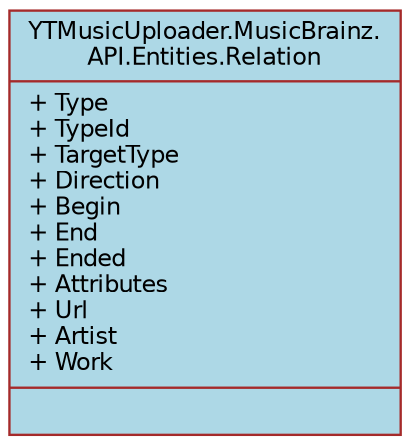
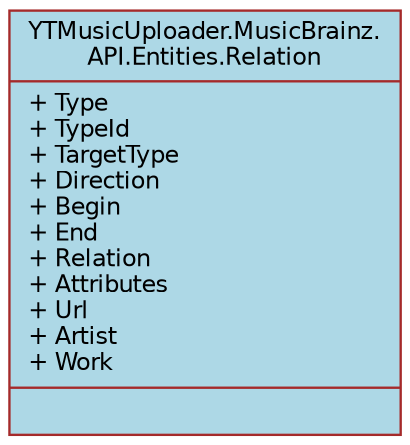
node "YTMusicUploader.MusicBrainz.": text "+ Ended" -> "+ Relation"
